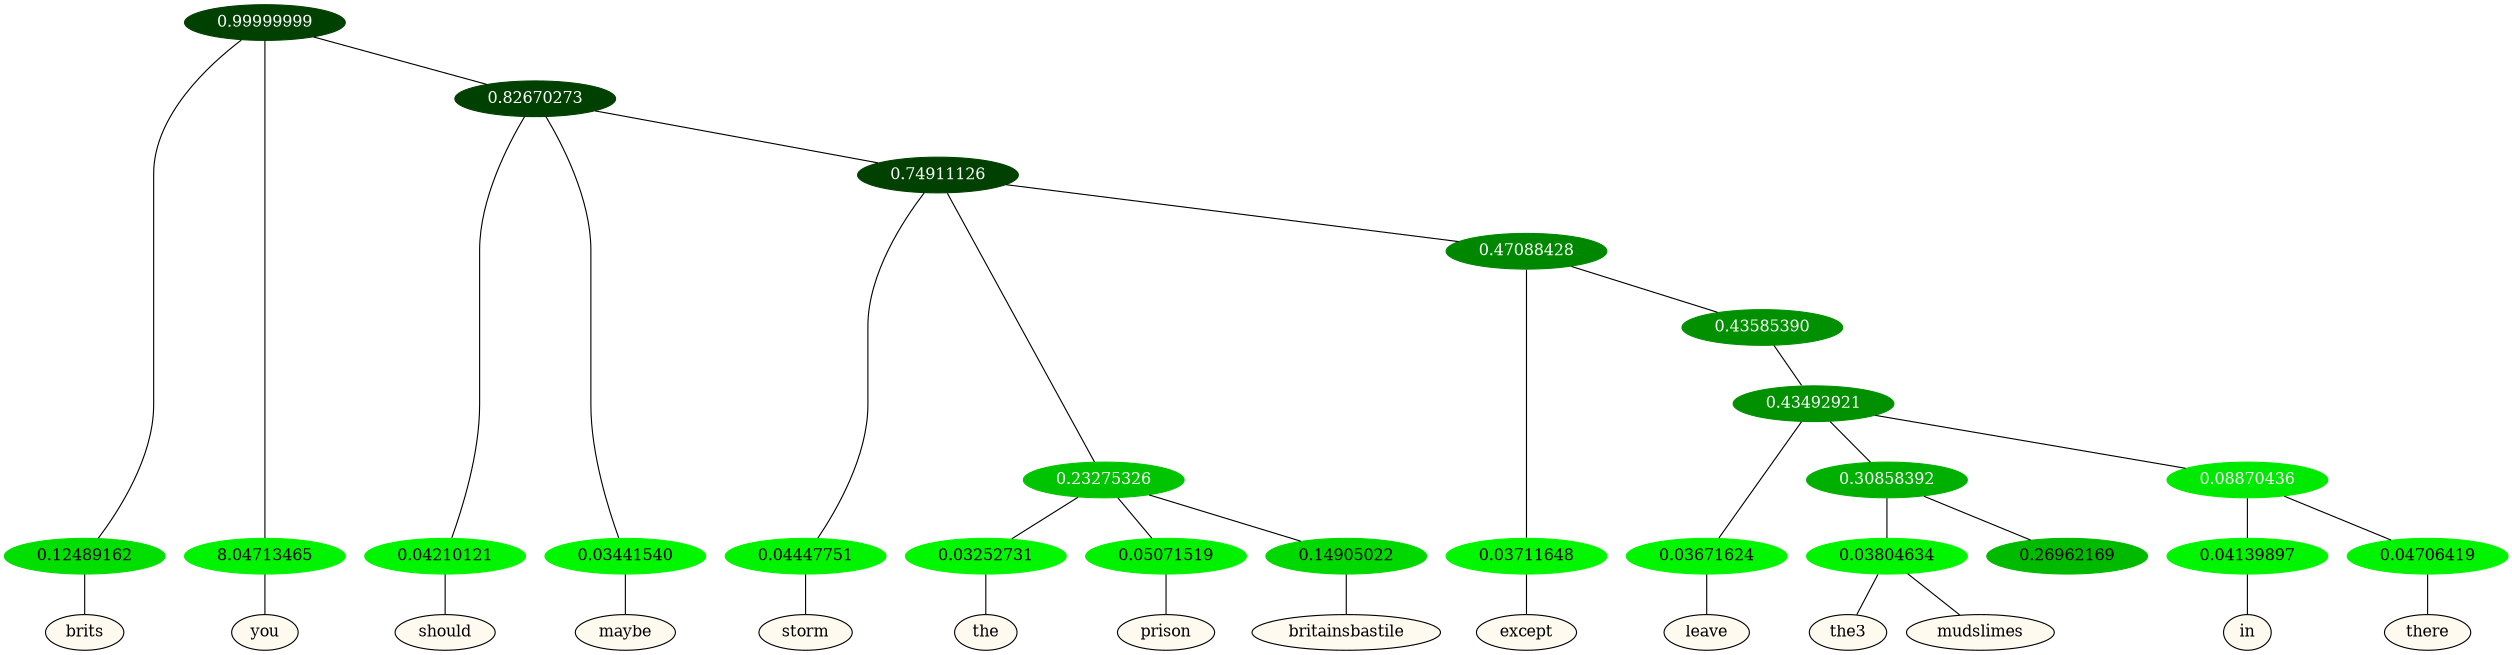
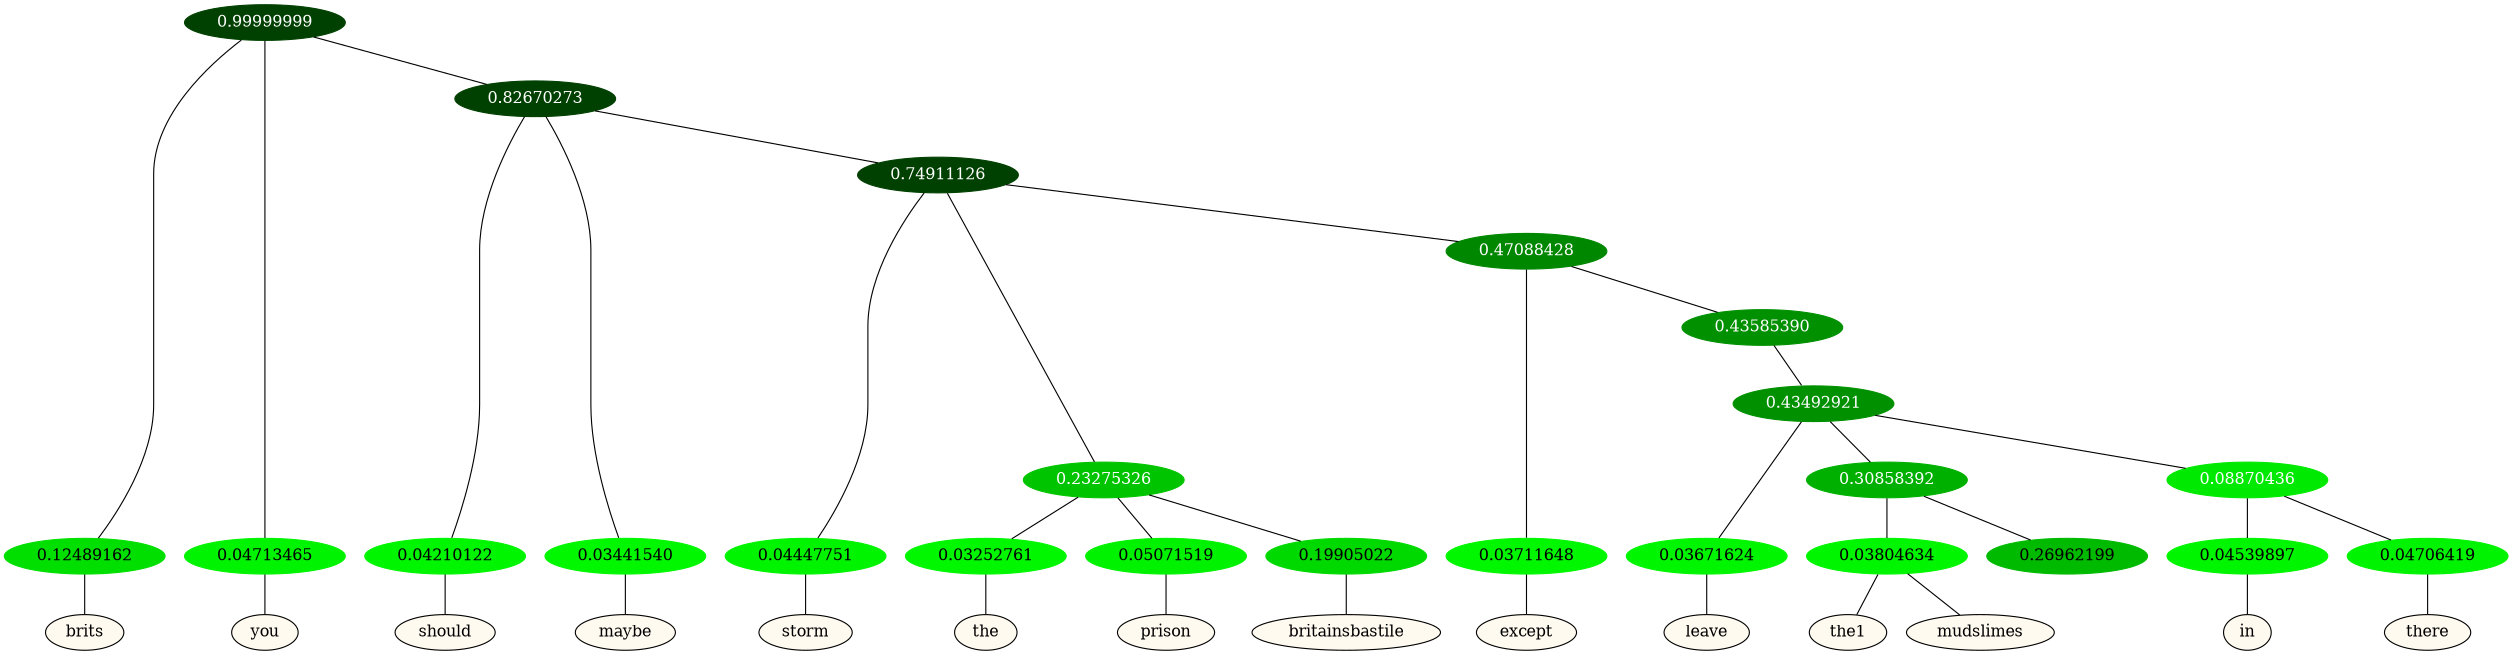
node "8.04713465": label "8.04713465" -> "0.04713465"
node "0.04210121": label "0.04210121" -> "0.04210122"
node "0.03252731": label "0.03252731" -> "0.03252761"
node "0.14905022": label "0.14905022" -> "0.19905022"
node "0.26962169": label "0.26962169" -> "0.26962199"
node "0.04139897": label "0.04139897" -> "0.04539897"
node "the3": label "the3" -> "the1"
